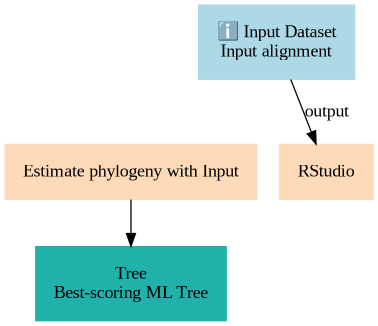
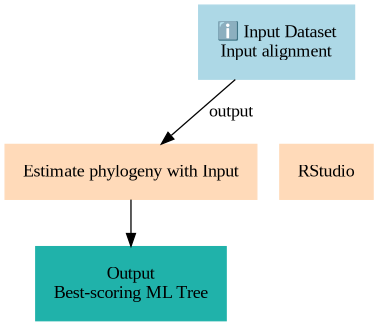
edge "ℹ️ Input Dataset Input alignment" -> "RStudio": now "ℹ️ Input Dataset Input alignment" -> "Estimate phylogeny with Input"
node "Tree Best-scoring ML Tree": label "Tree Best-scoring ML Tree" -> "Output Best-scoring ML Tree"
